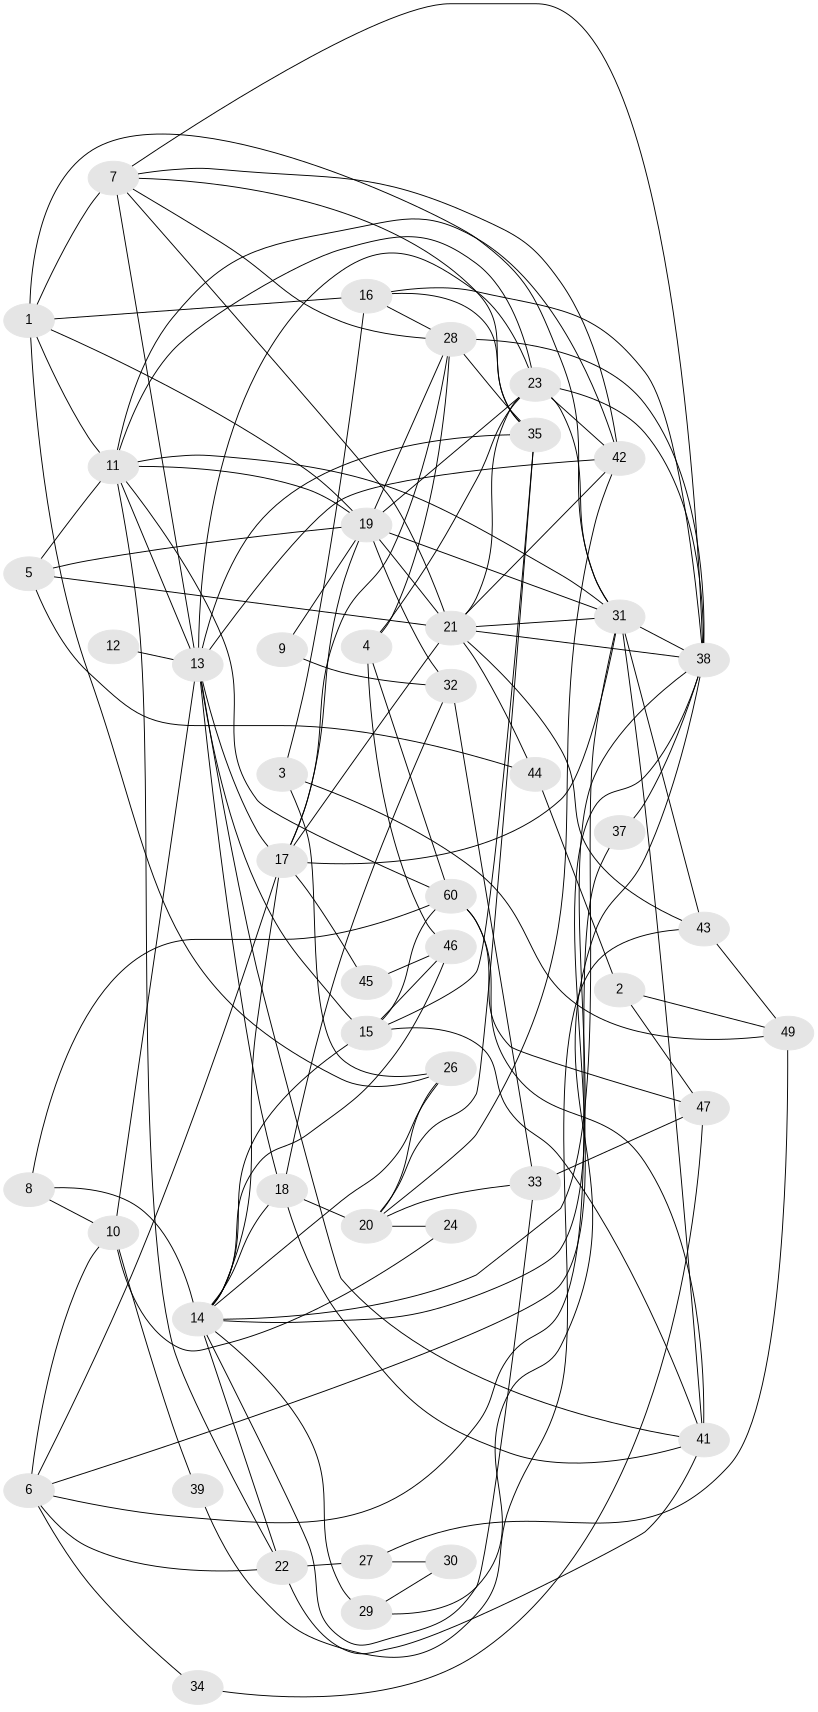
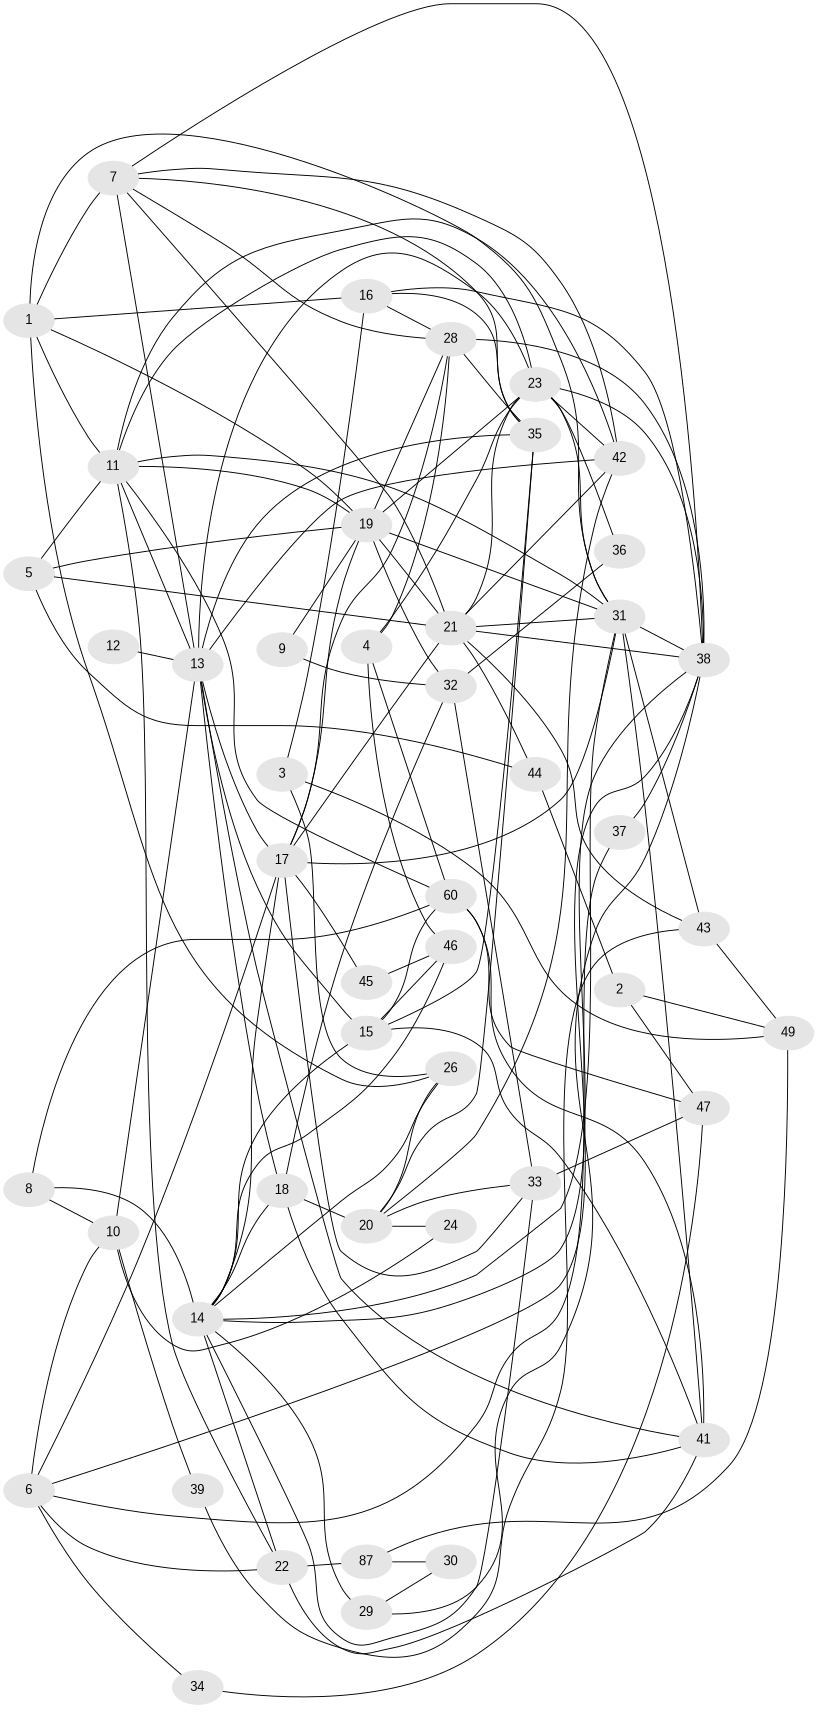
node "36": added
edge "17" -- "33": added
node "27": label "27" -> "87"
